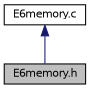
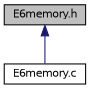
edge "E6memory.h" -> "E6memory.c": reversed
